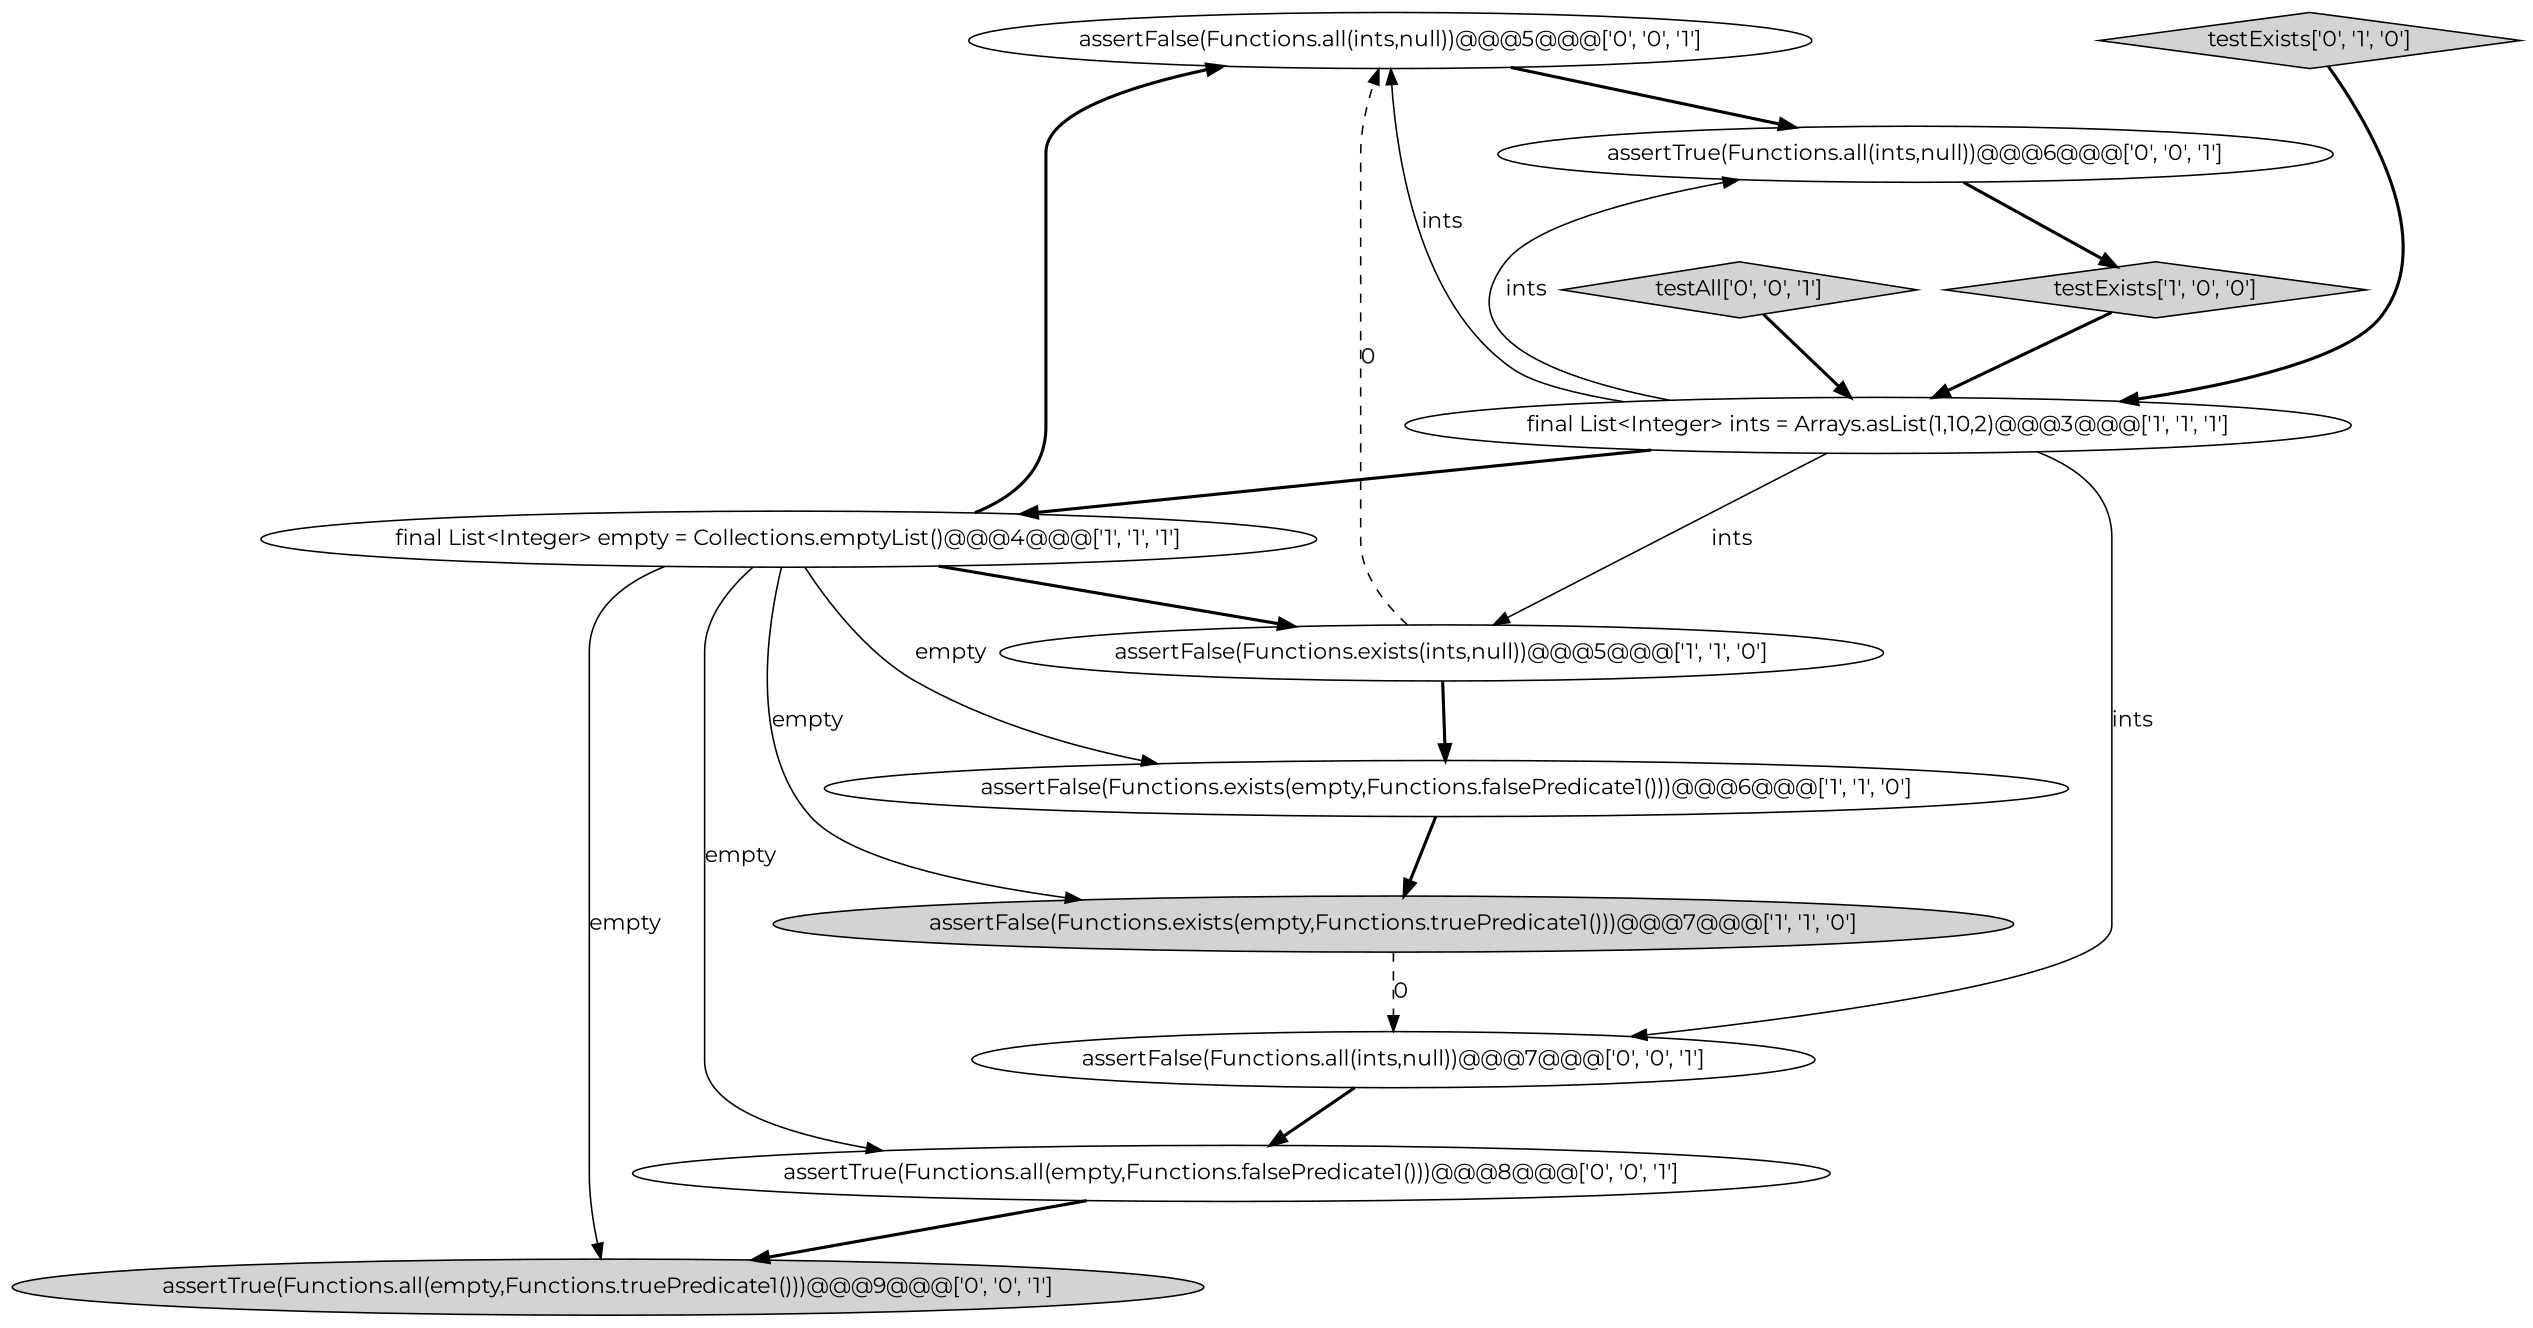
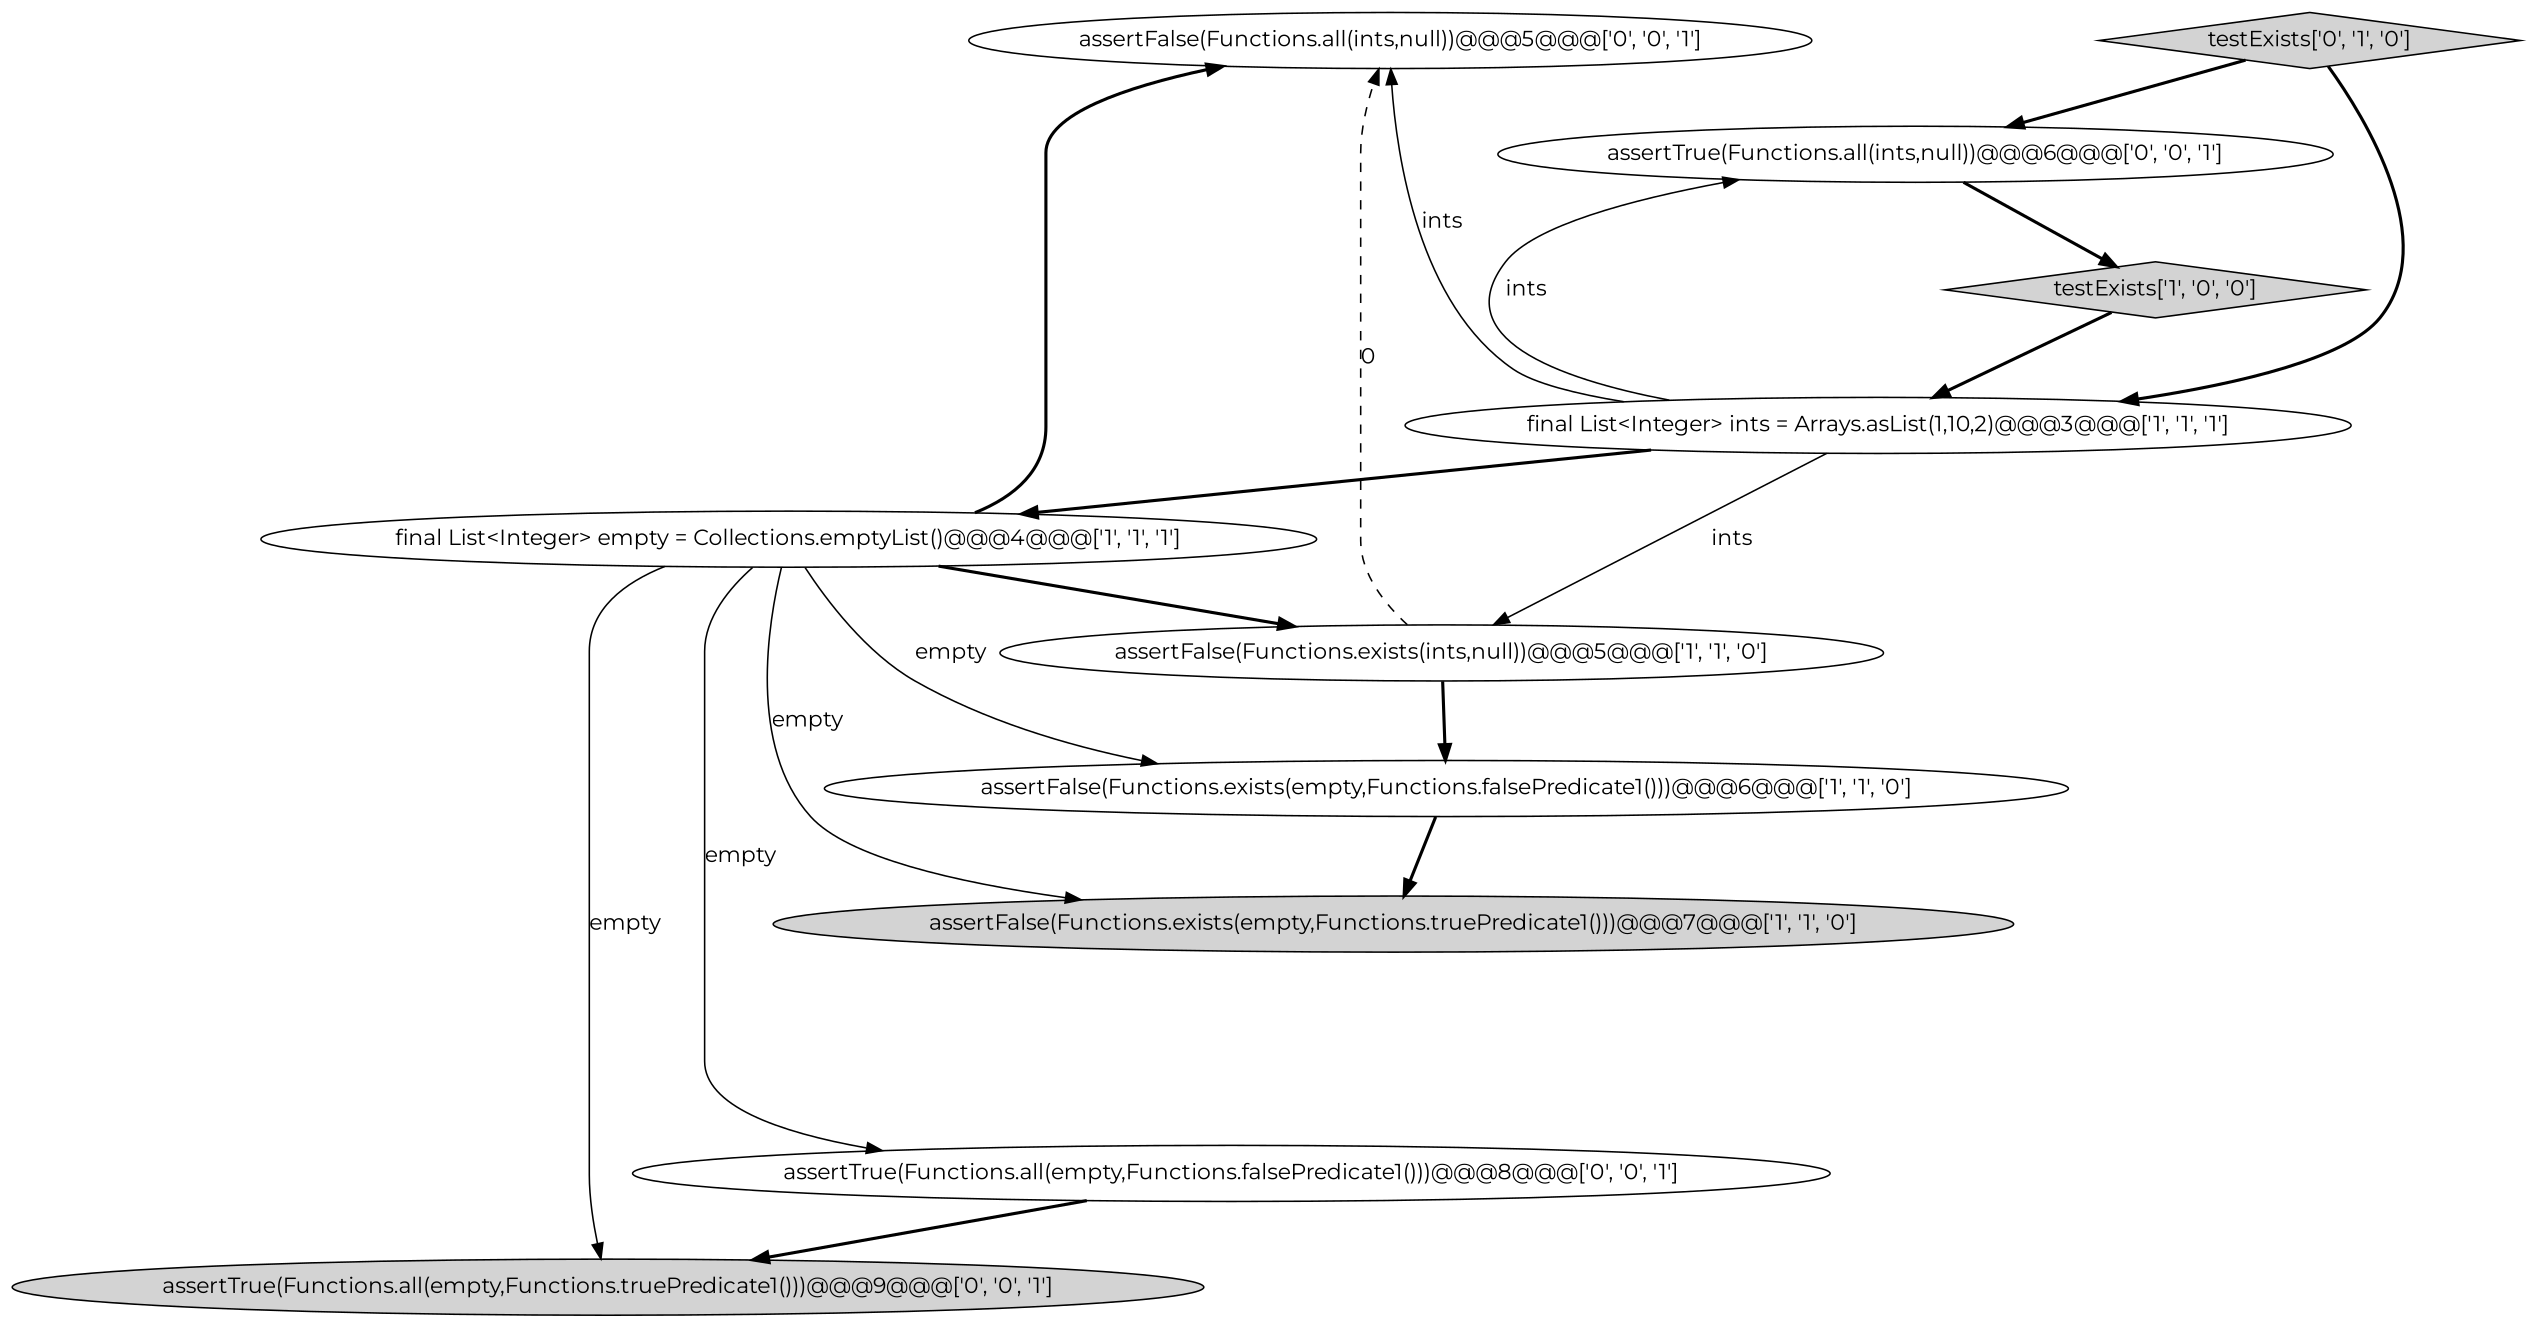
edge "assertFalse(Functions.all(ints,null))@@@5@@@['0', '0', '1']" -> "assertTrue(Functions.all(ints,null))@@@6@@@['0', '0', '1']": now "testExists['0', '1', '0']" -> "assertTrue(Functions.all(ints,null))@@@6@@@['0', '0', '1']"
node "testAll['0', '0', '1']": removed
node "assertFalse(Functions.all(ints,null))@@@7@@@['0', '0', '1']": removed
